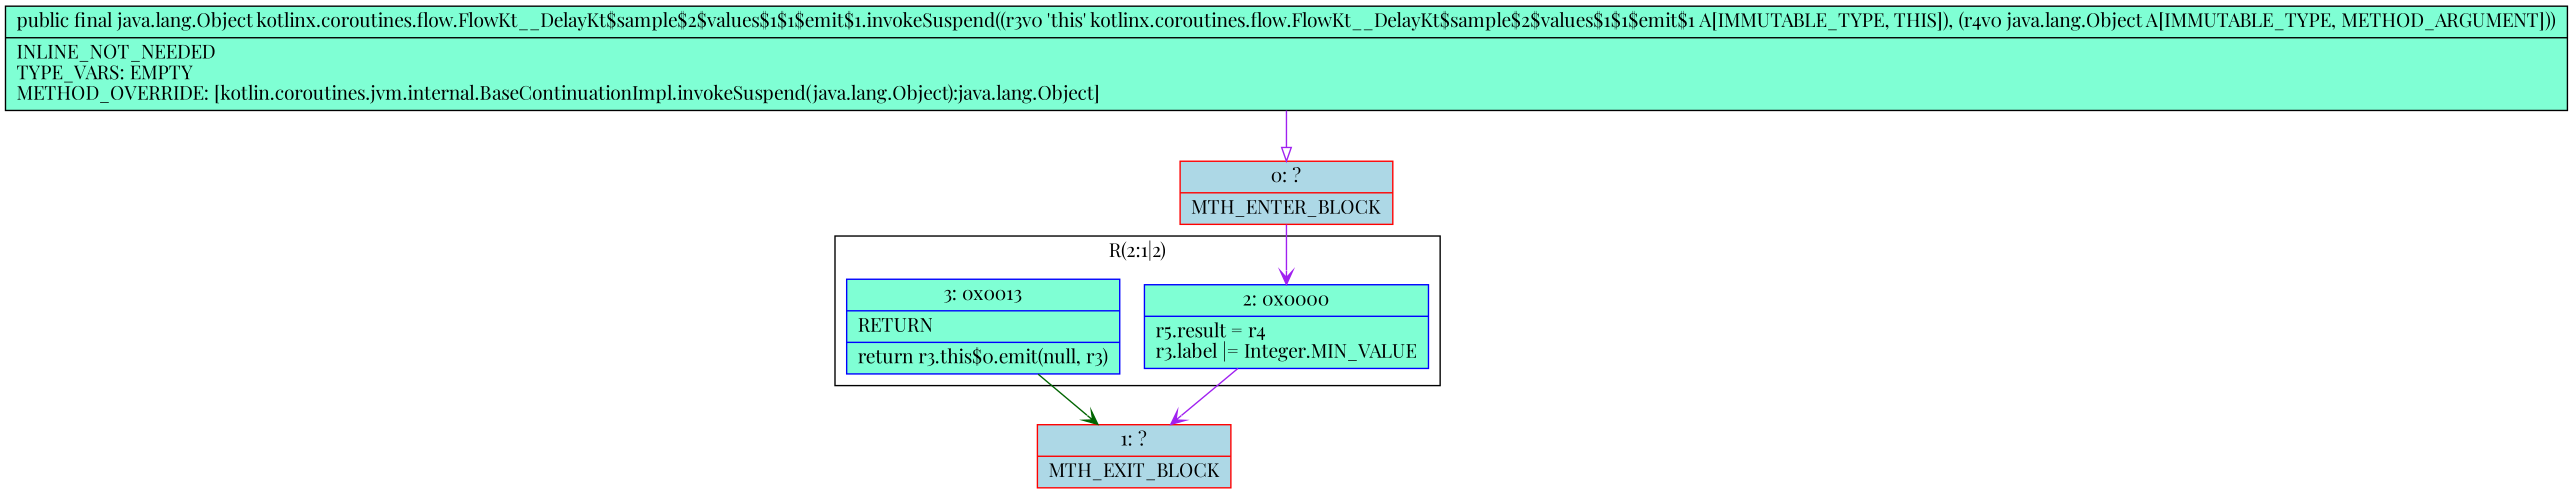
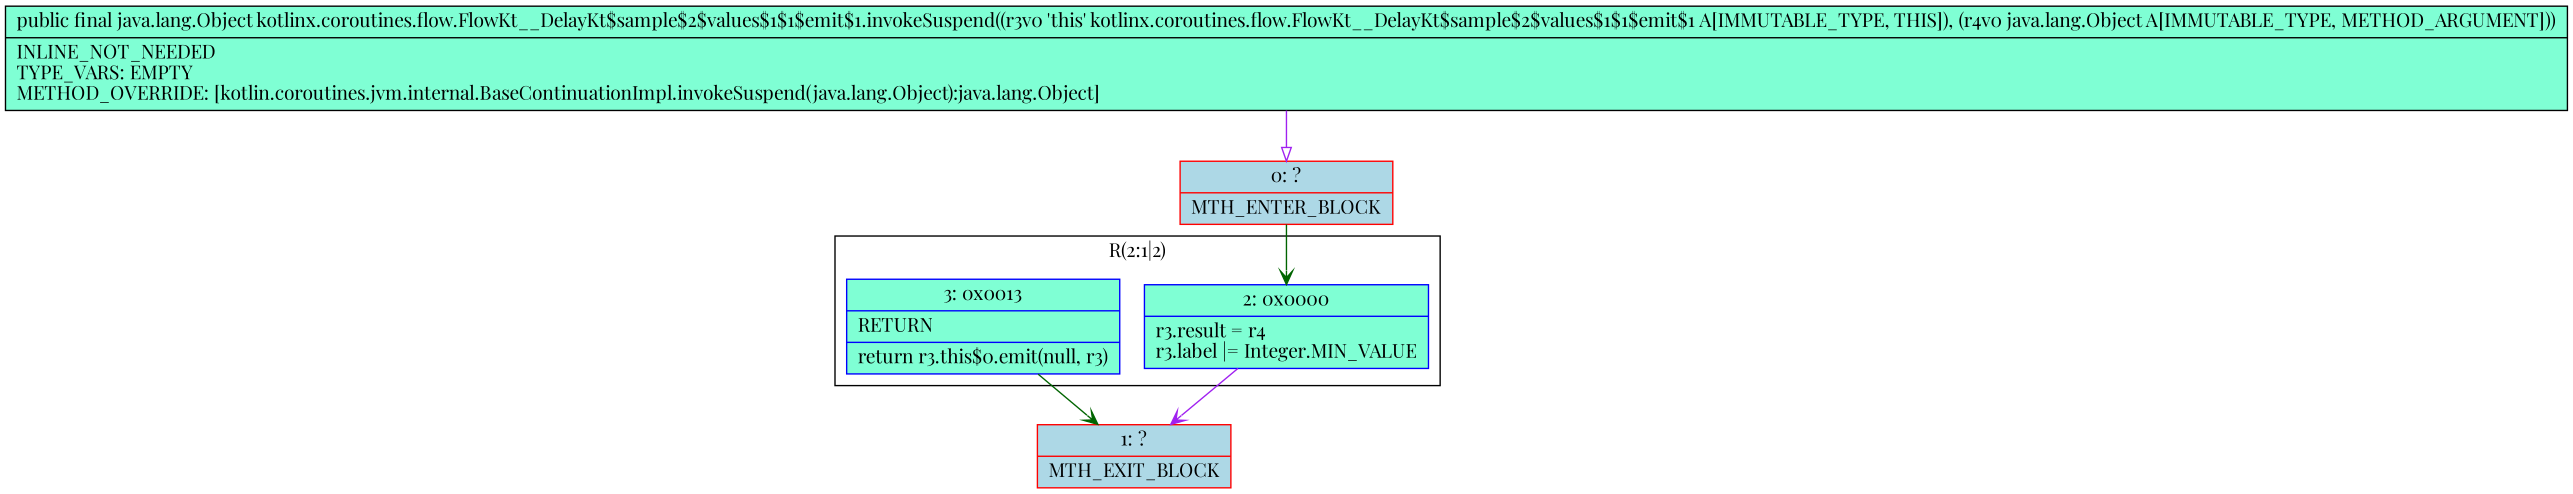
edge "0: ?" -> "2: 0x0000": color purple -> darkgreen
node "2: 0x0000": text "r5.result = r4" -> "r3.result = r4"
